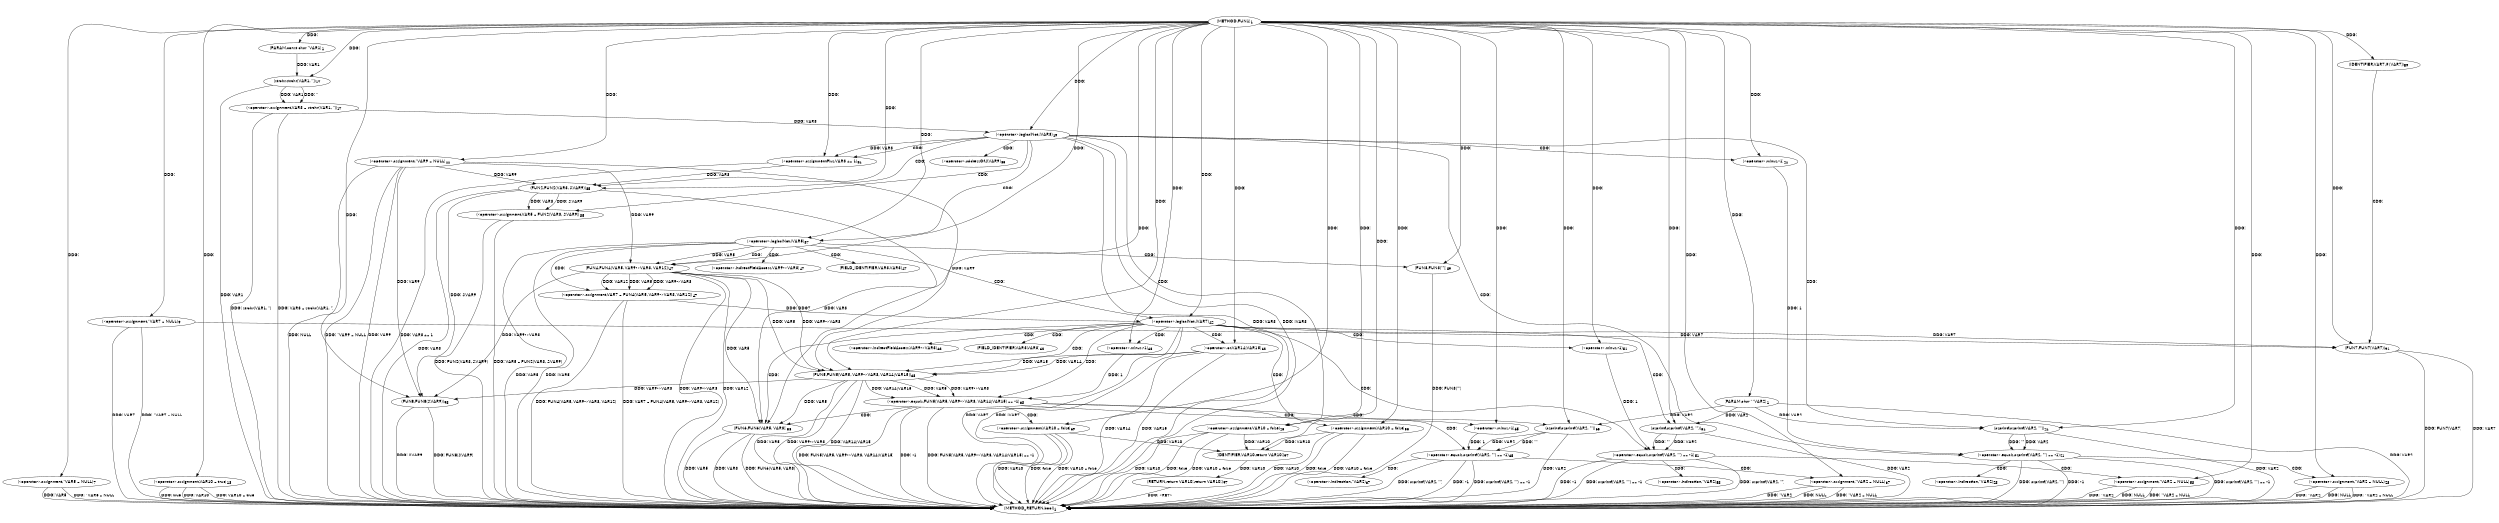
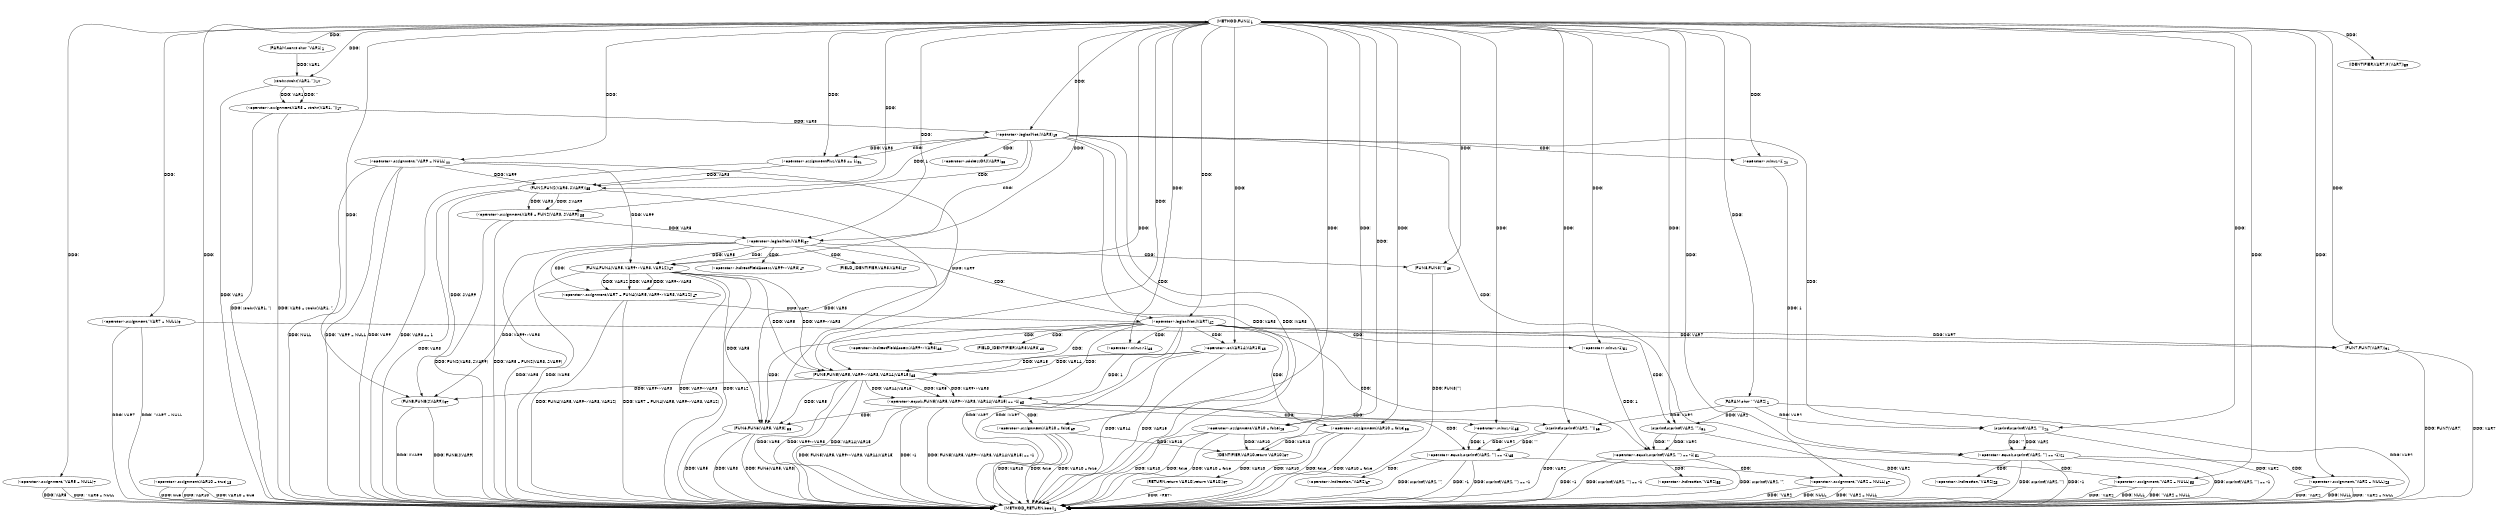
edge "(METHOD,FUN1)" -> "(PARAM,const char *VAR1)": reversed
edge "(<operator>.logicalNot,!VAR3)" -> "(FUN2,FUN2(VAR3, &VAR9))": label "CDG: " -> "DDG: 1"
edge "(IDENTIFIER,VAR7,if (VAR7))" -> "(FUN7,FUN7(VAR7))": removed, label "CDG:"
edge "(<operator>.assignment,VAR5 = FUN2(VAR3, &VAR9))" -> "(<operator>.logicalNot,!VAR5)": added, label "DDG: VAR5"
edge "(<operator>.assignment,*VAR9 = NULL)" -> "(FUN8,FUN8(&VAR9))": removed, label "DDG: VAR9"
edge "(<operator>.assignment,VAR7 = FUN4(VAR5, VAR9->VAR3, VAR12))" -> "(<operator>.logicalNot,!VAR7)": label "DDG: DDG7" -> "DDG: VAR7"
node "(FUN8,FUN8(&VAR9))": text "93" -> "97"
